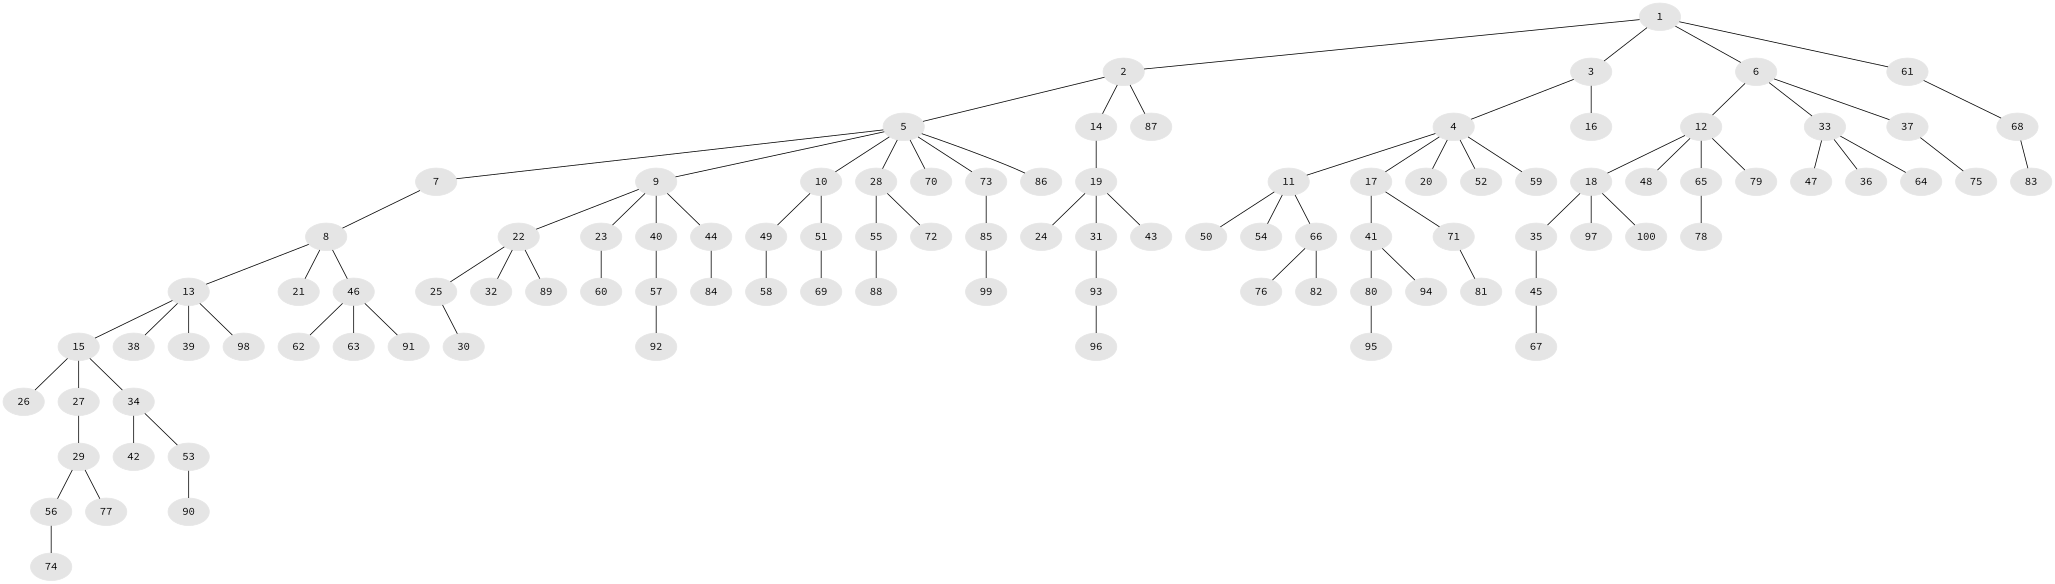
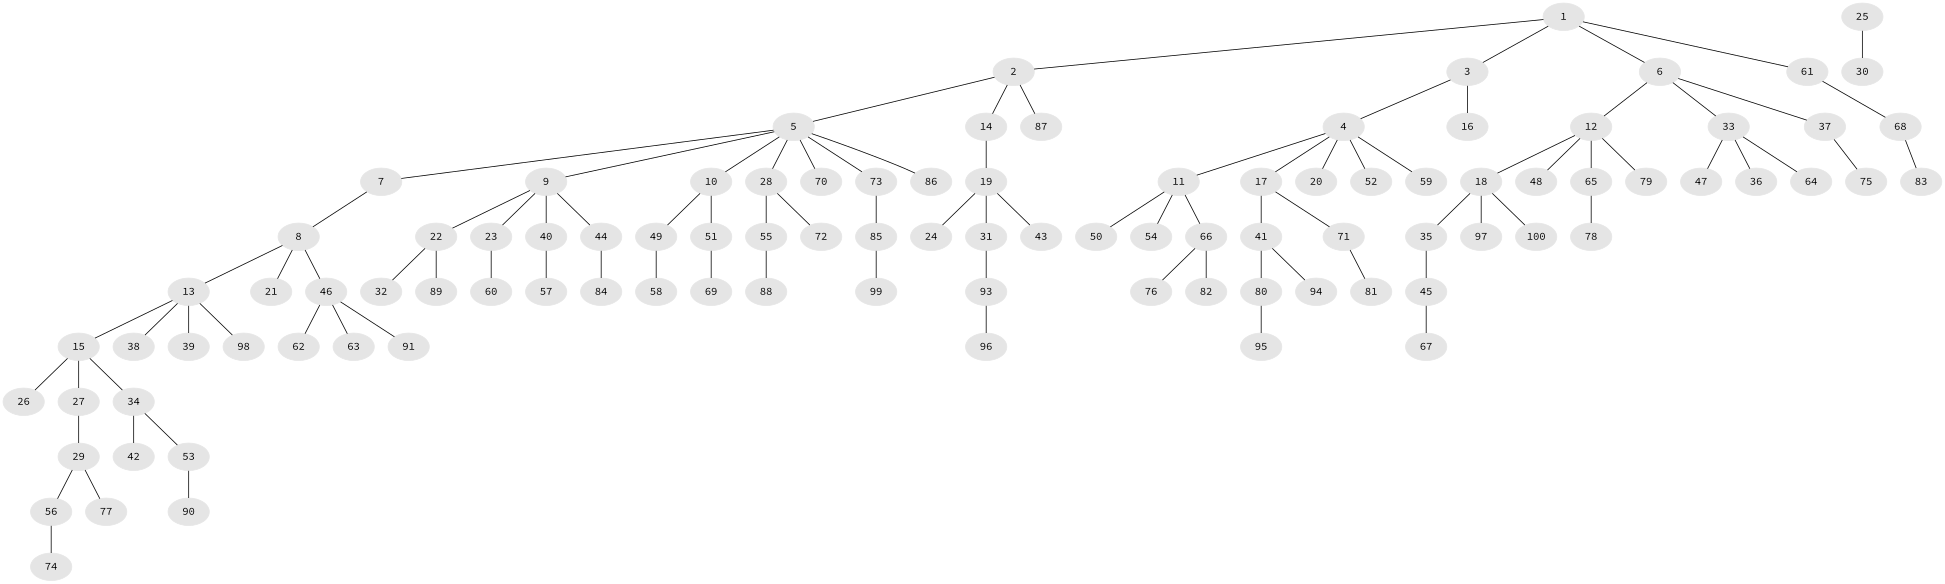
edge "22" -- "25": removed
node "92": removed
